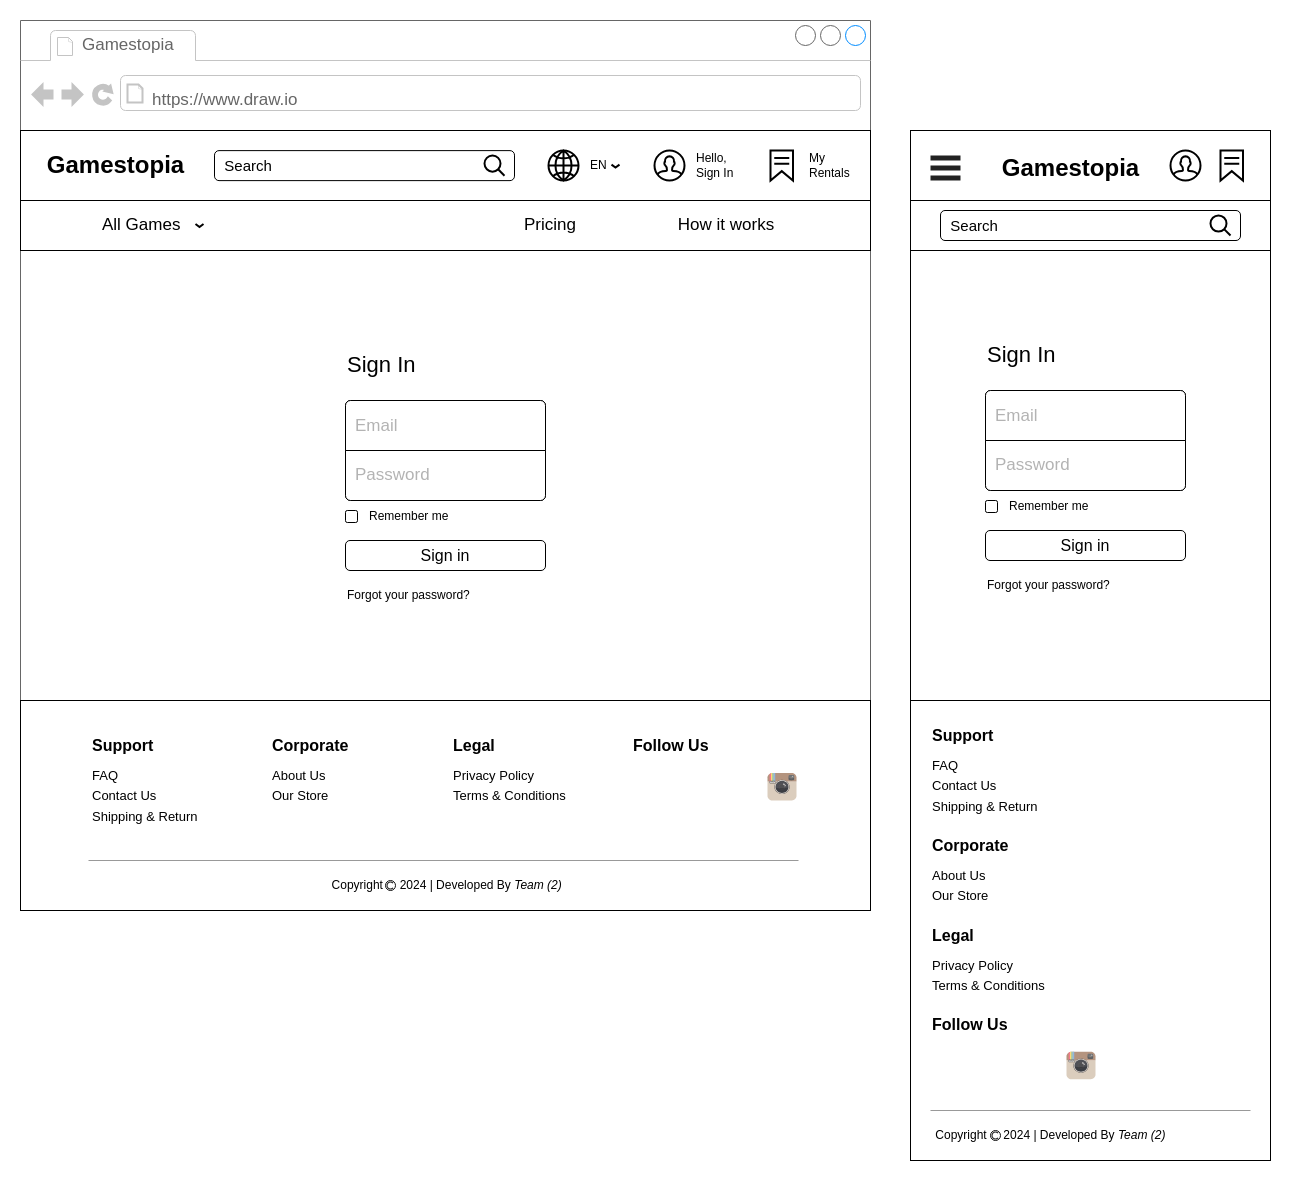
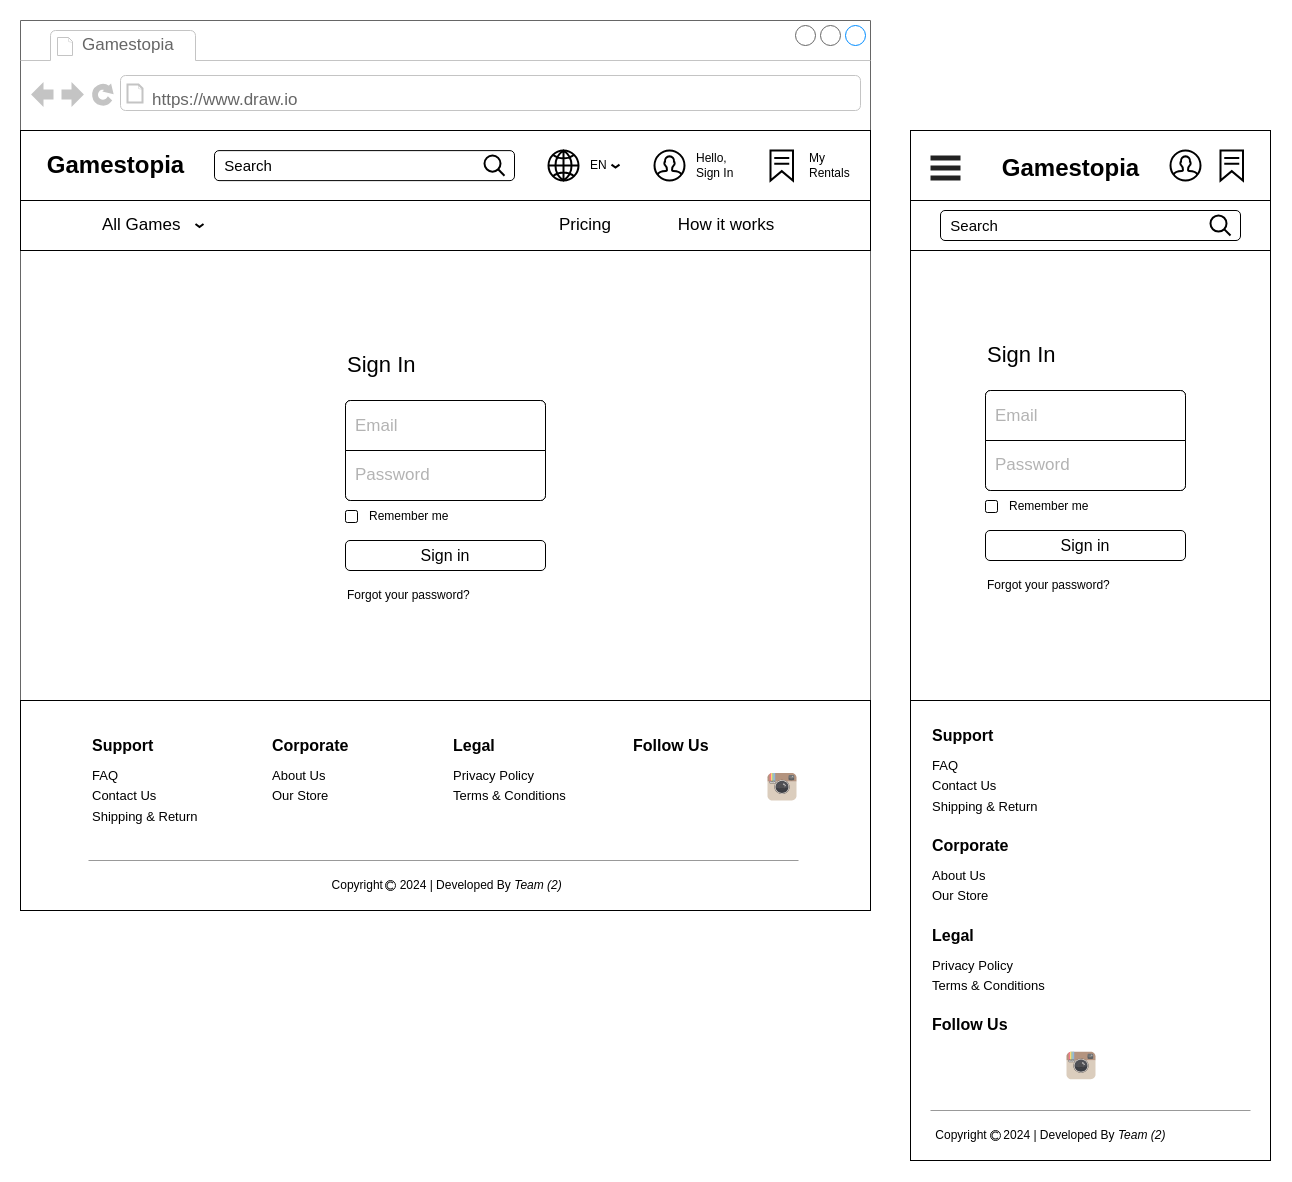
node "Pricing": moved (551, 226) -> (586, 226)
